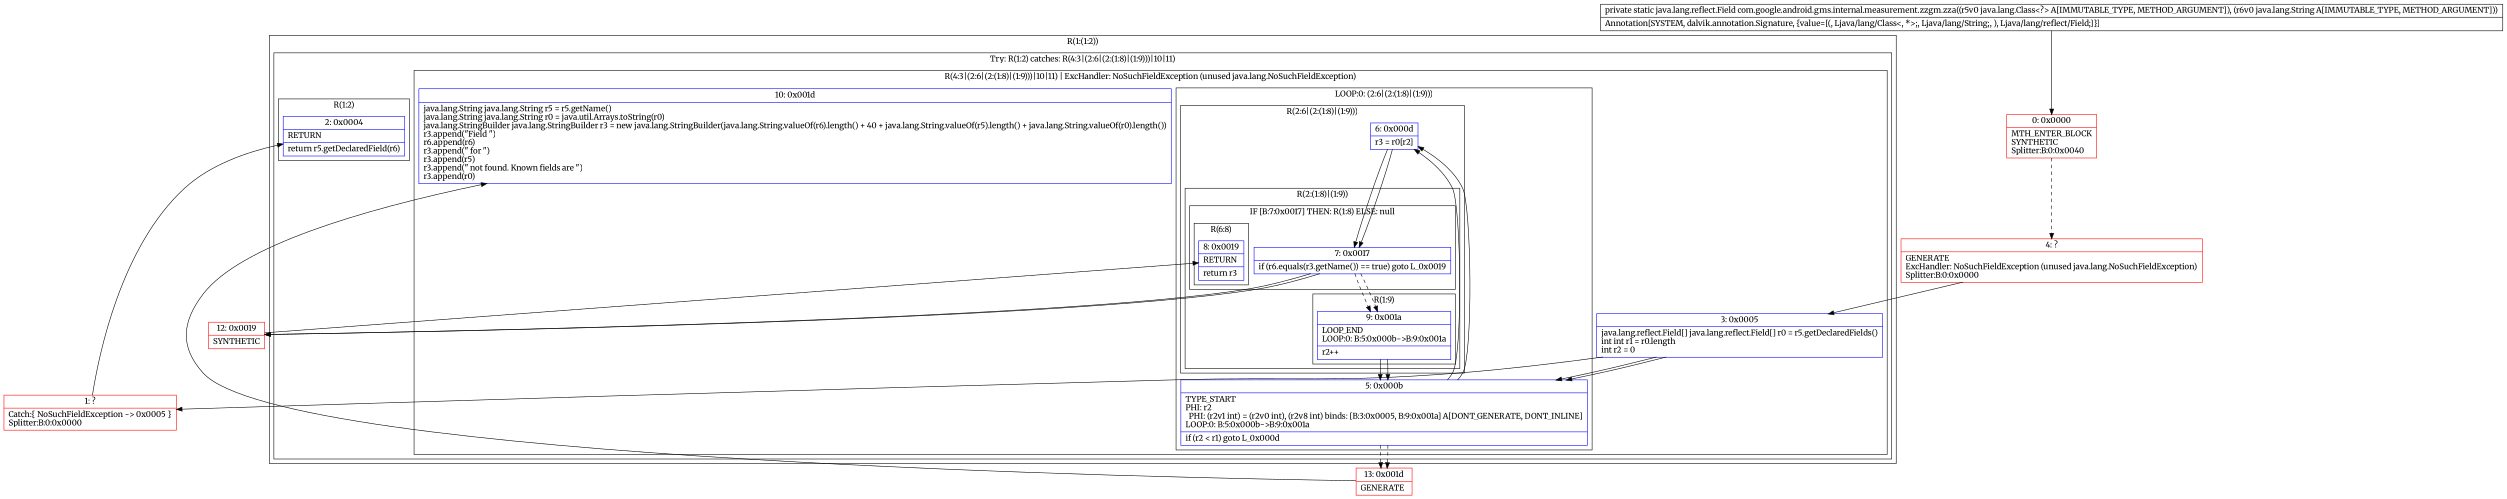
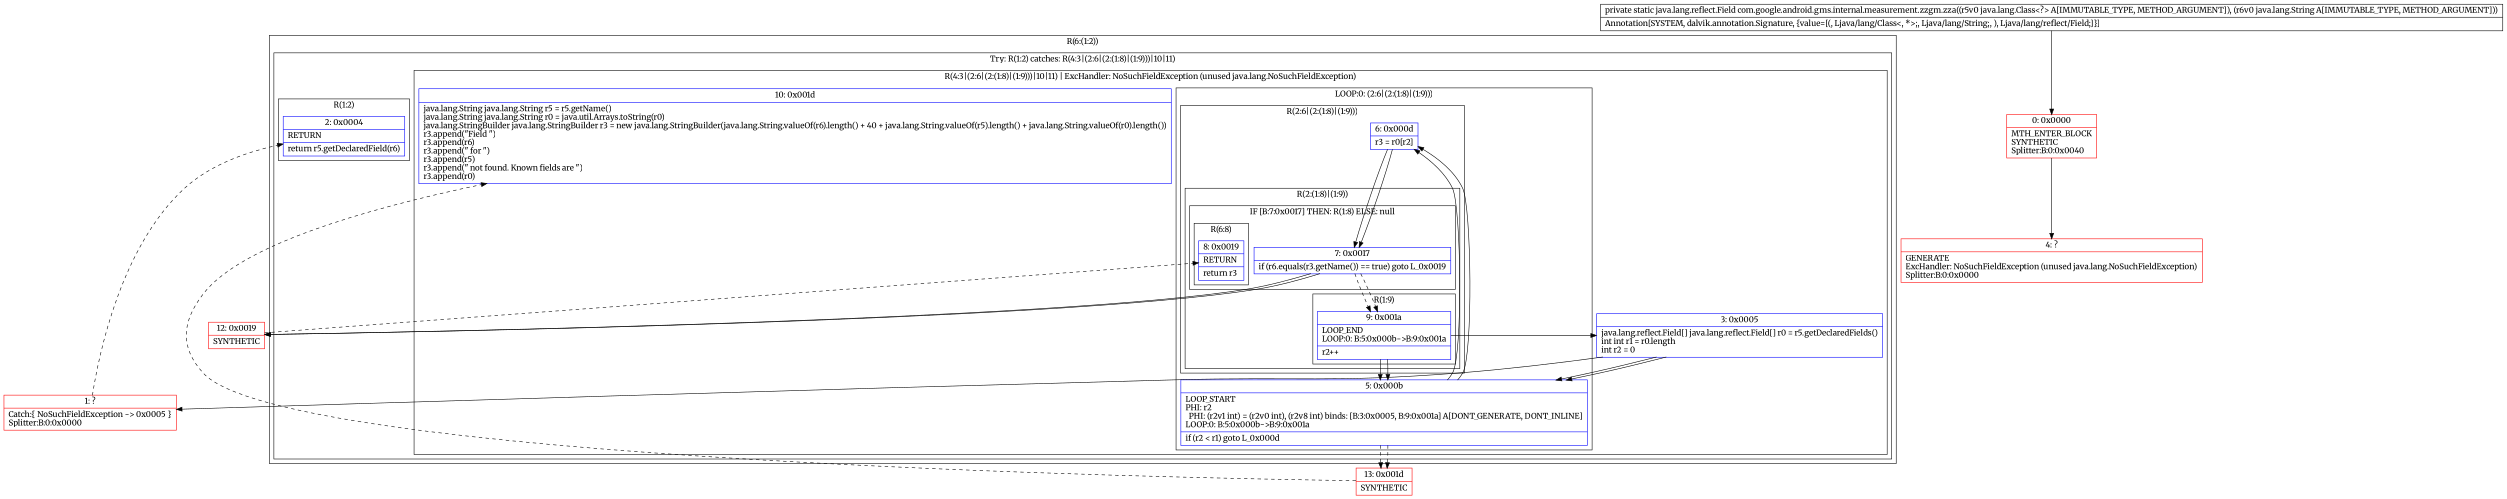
cluster "R(1:(1:2))": label "R(1:(1:2))" -> "R(6:(1:2))"
node "10: 0x001d": text "r6.append(r6)" -> "r3.append(r6)"
edge "0: 0x0000" -> "4: ?": style dashed -> solid
edge "1: ?" -> "2: 0x0004": style solid -> dashed
edge "4: ?" -> "3: 0x0005": now "9: 0x001a" -> "3: 0x0005"
edge "12: 0x0019" -> "8: 0x0019": style solid -> dashed
node "5: 0x000b": text "TYPE_START" -> "LOOP_START"
edge "13: 0x001d" -> "10: 0x001d": style solid -> dashed
node "13: 0x001d": text "GENERATE" -> "SYNTHETIC"
